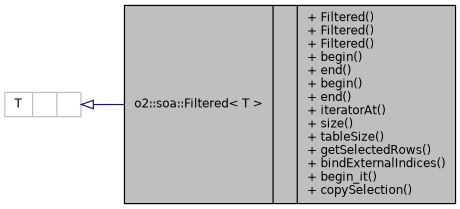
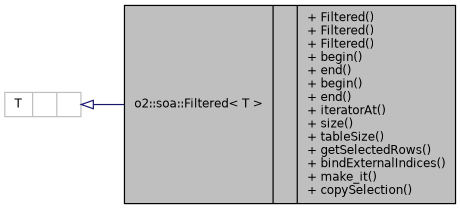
node "o2::soa::Filtered< T >": text "+ begin_it()" -> "+ make_it()"
